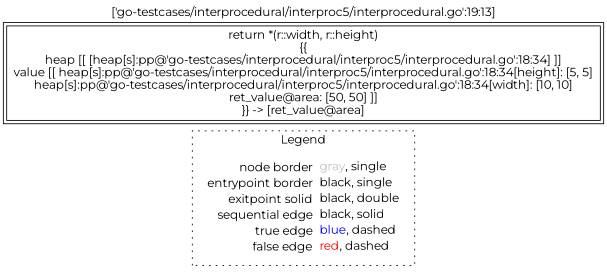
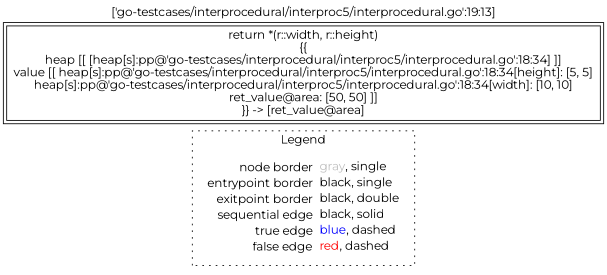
node "node border": text "exitpoint solid" -> "exitpoint border"
